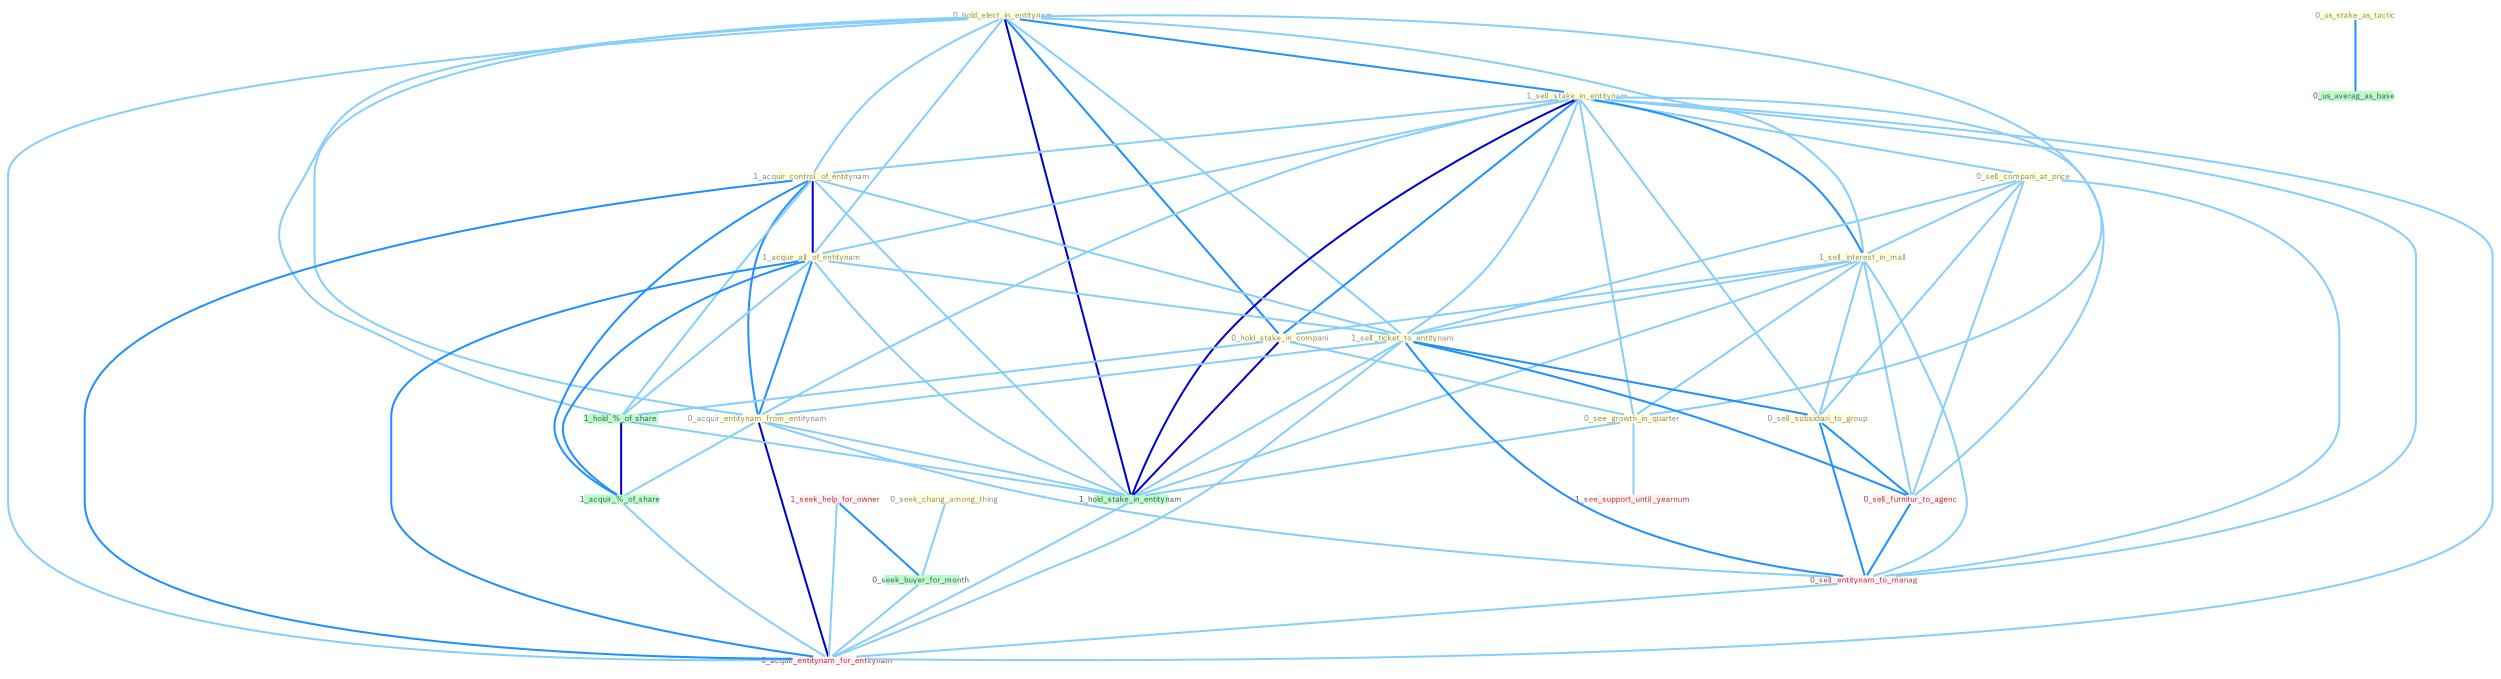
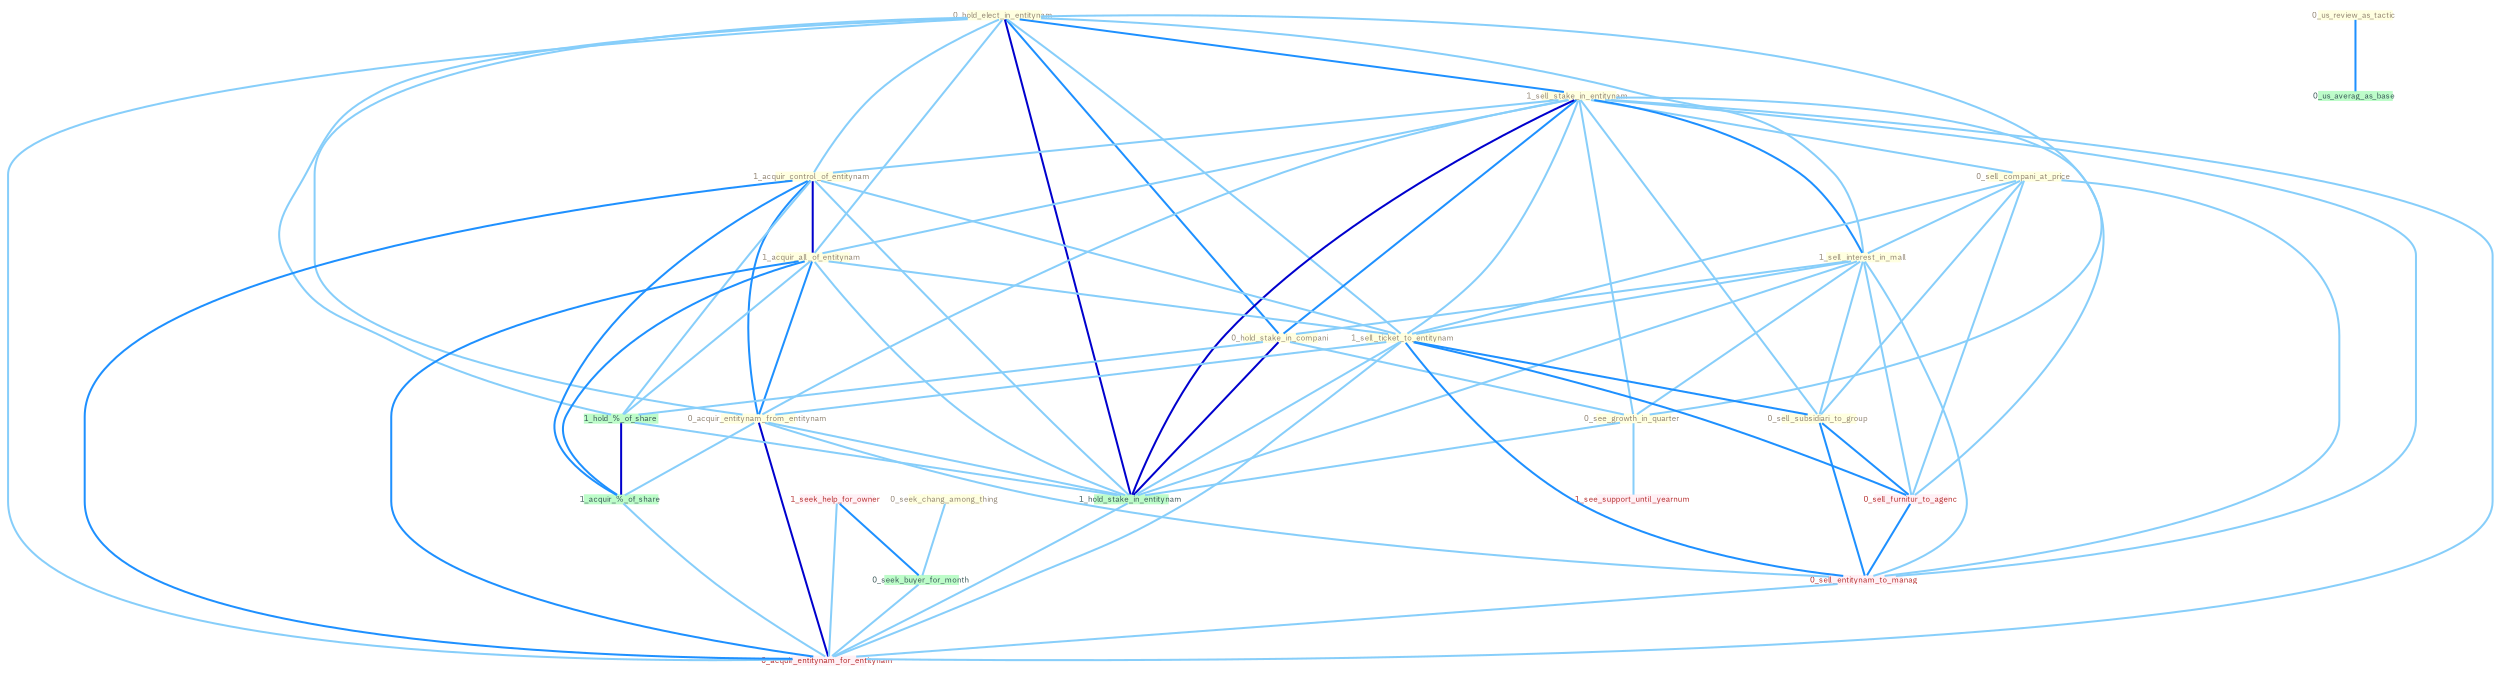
node "0_us_stake_as_tactic": label "0_us_stake_as_tactic" -> "0_us_review_as_tactic"
